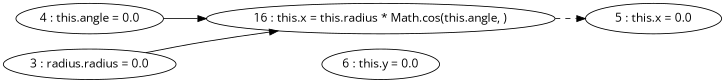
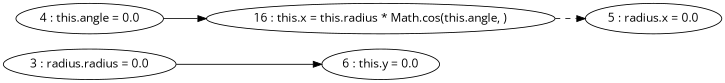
node "5 : this.x = 0.0": label "5 : this.x = 0.0" -> "5 : radius.x = 0.0"
edge "3 : radius.radius = 0.0" -> "16 : this.x = this.radius * Math.cos(this.angle, )": now "3 : radius.radius = 0.0" -> "6 : this.y = 0.0"
